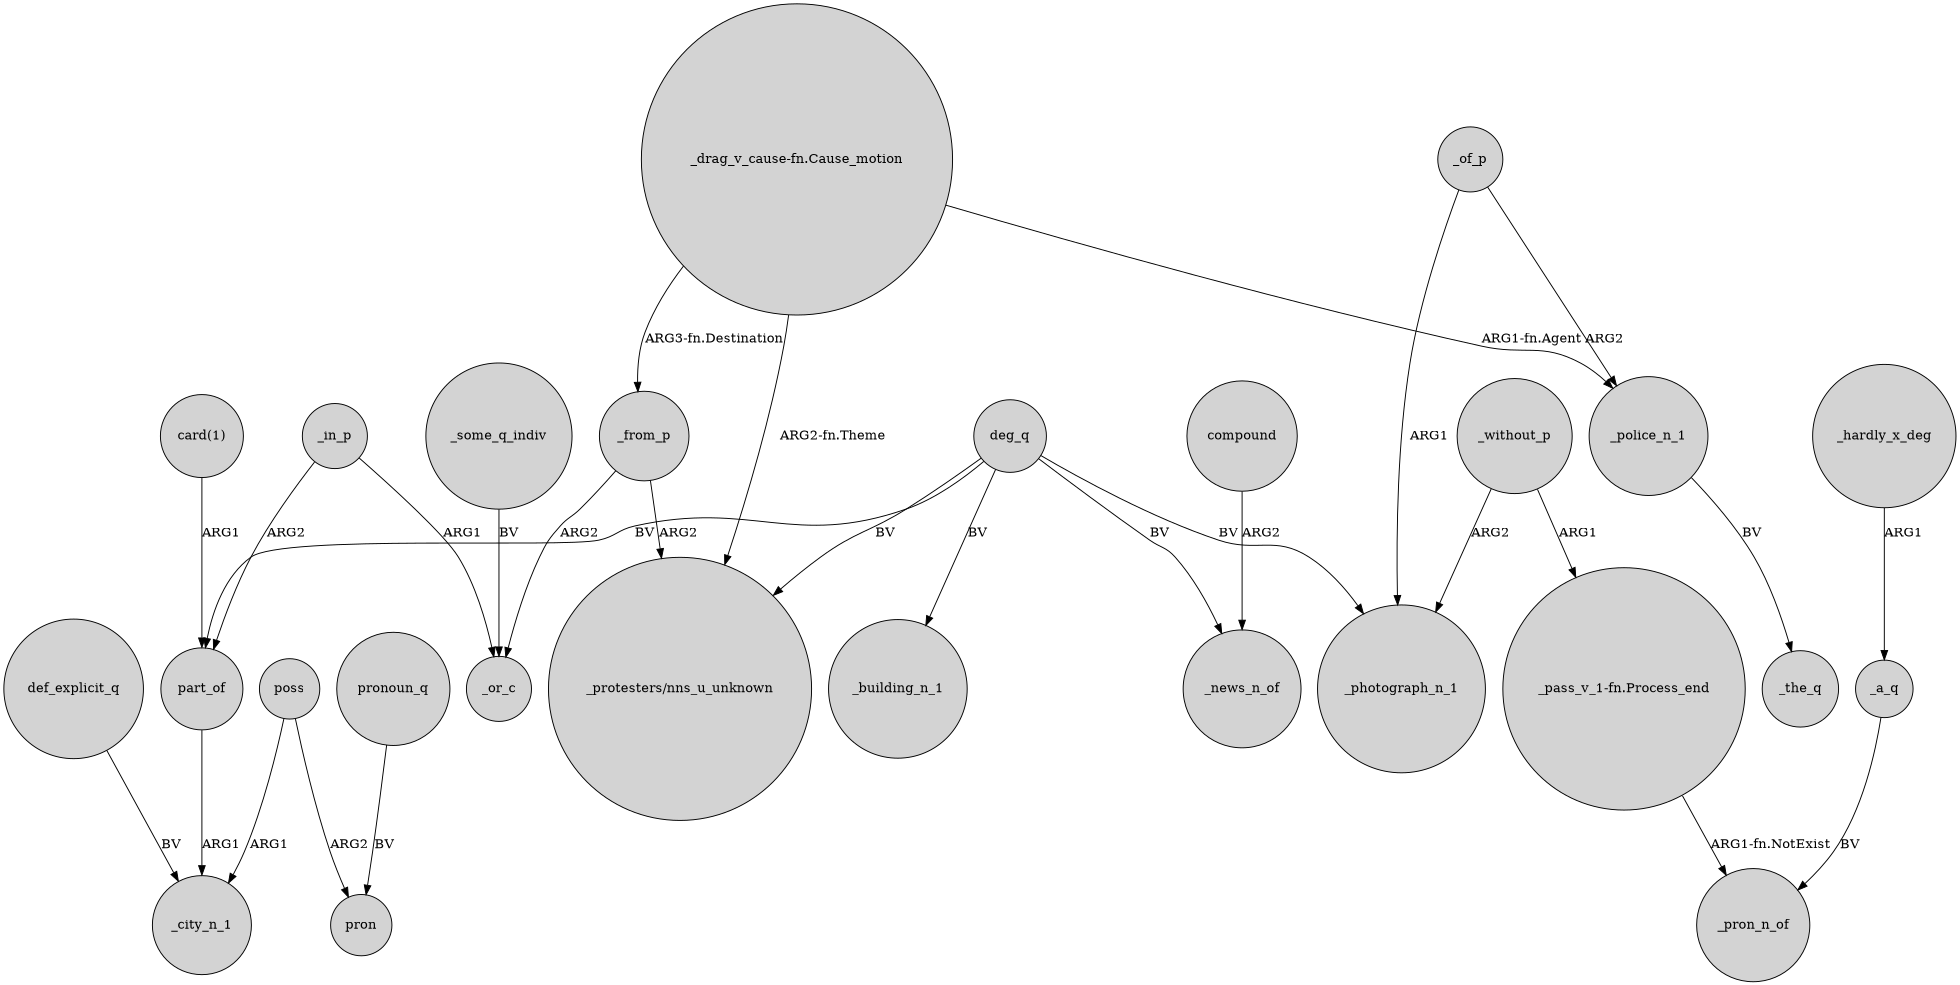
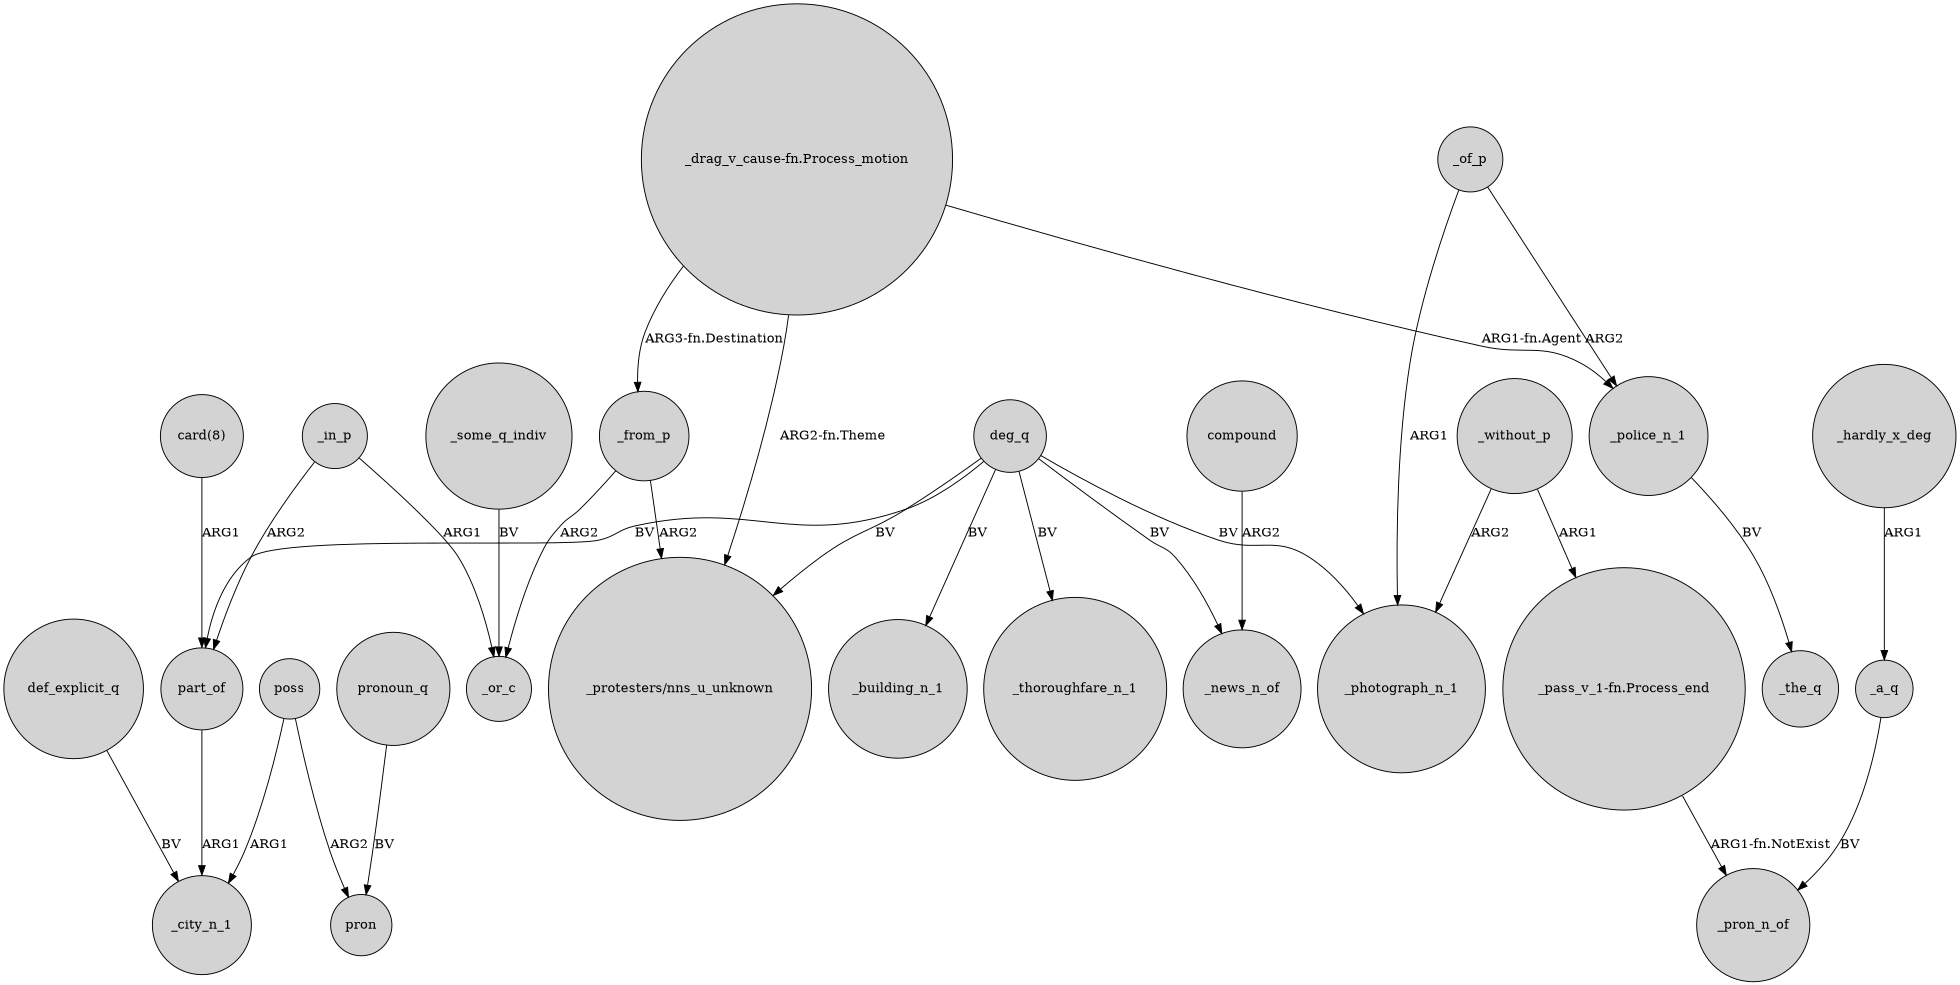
node "_drag_v_cause-fn.Cause_motion": label "_drag_v_cause-fn.Cause_motion" -> "_drag_v_cause-fn.Process_motion"
node "card(1)": label "card(1)" -> "card(8)"
node "_thoroughfare_n_1": added
